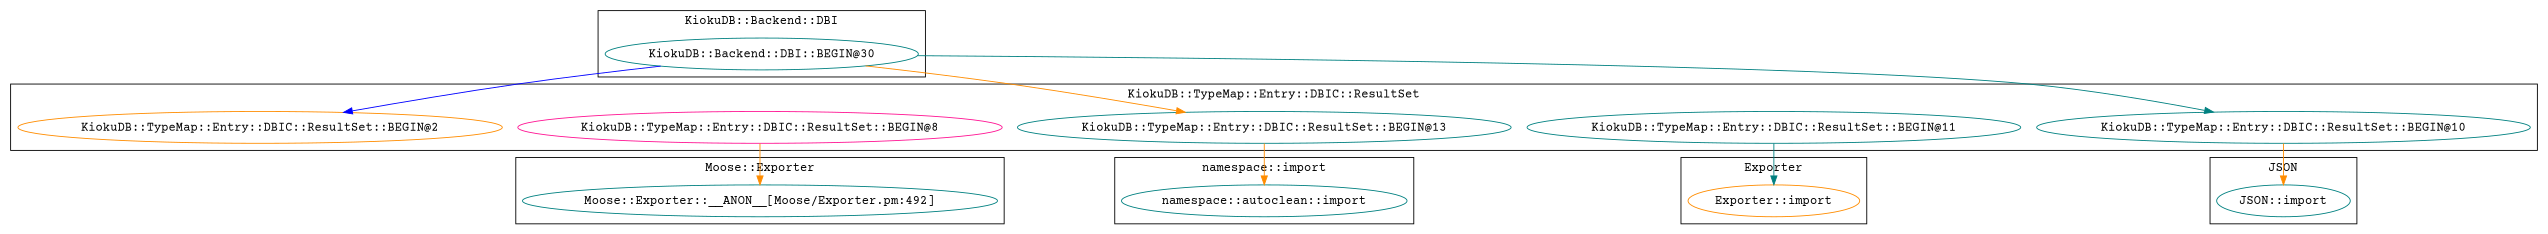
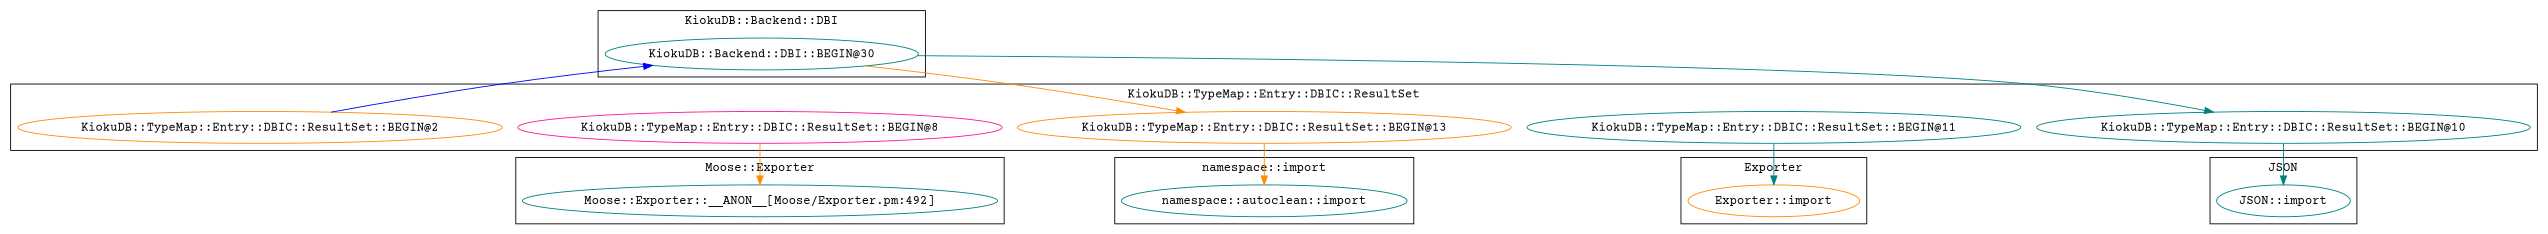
edge "KiokuDB::Backend::DBI::BEGIN@30" -> "KiokuDB::TypeMap::Entry::DBIC::ResultSet::BEGIN@2": reversed
node "KiokuDB::TypeMap::Entry::DBIC::ResultSet::BEGIN@13": color teal -> darkorange
edge "KiokuDB::TypeMap::Entry::DBIC::ResultSet::BEGIN@10" -> "JSON::import": color darkorange -> teal
